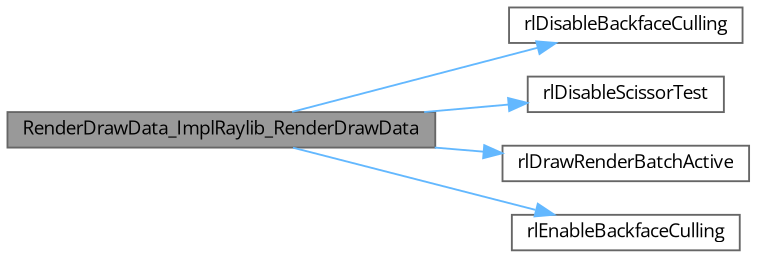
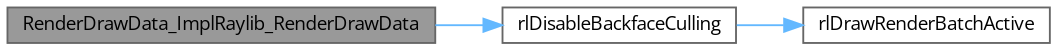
node "rlDisableScissorTest": removed
edge "RenderDrawData_ImplRaylib_RenderDrawData" -> "rlDrawRenderBatchActive": now "rlDisableBackfaceCulling" -> "rlDrawRenderBatchActive"
node "rlEnableBackfaceCulling": removed
